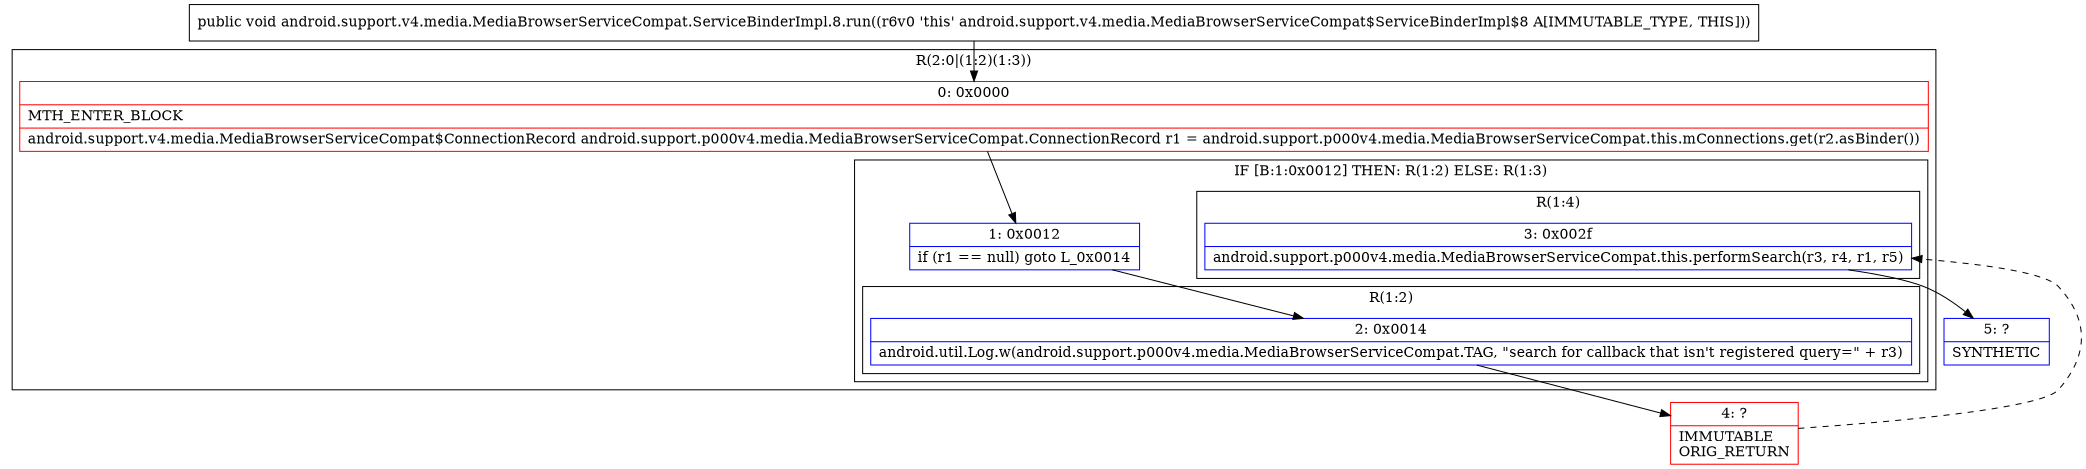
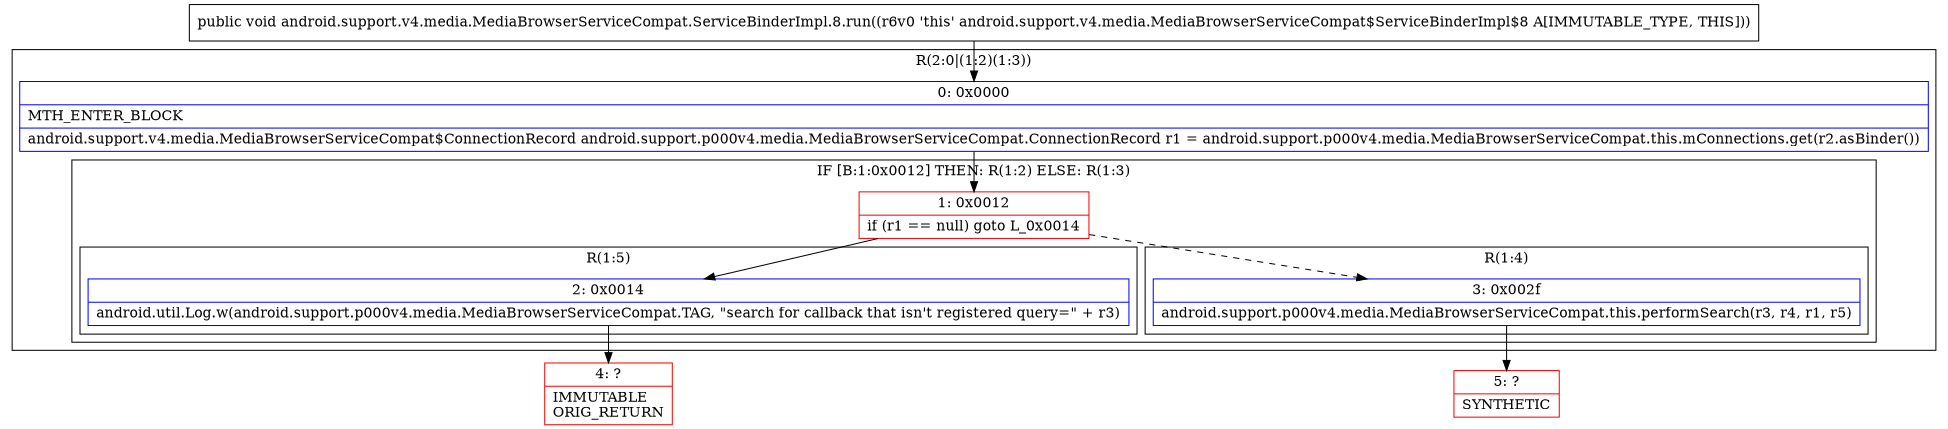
node "0: 0x0000": color red -> blue
node "1: 0x0012": color blue -> red
cluster "R(1:2)": label "R(1:2)" -> "R(1:5)"
node "5: ?": color blue -> red
edge "4: ?" -> "3: 0x002f": now "1: 0x0012" -> "3: 0x002f"
